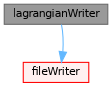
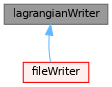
edge "lagrangianWriter" -> "fileWriter": reversed
